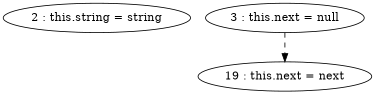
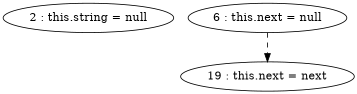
node "2 : this.string = string": label "2 : this.string = string" -> "2 : this.string = null"
node "3 : this.next = null": label "3 : this.next = null" -> "6 : this.next = null"
